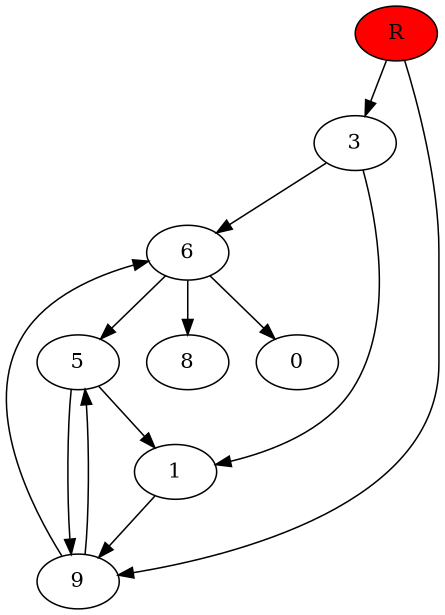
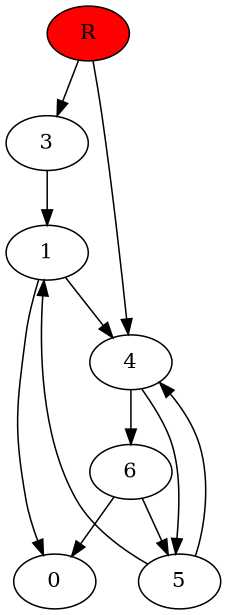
edge "3" -> "6": removed
node "8": removed
edge "1" -> "0": added
node "9": label "9" -> "4"
